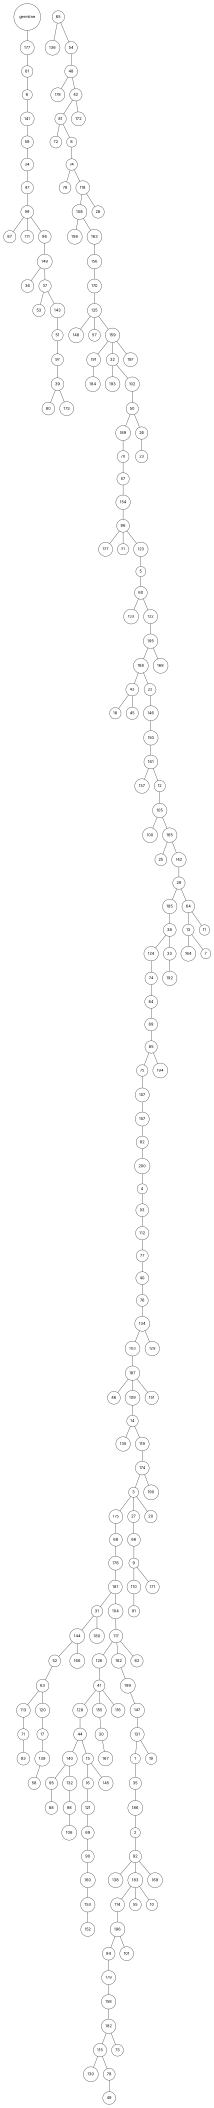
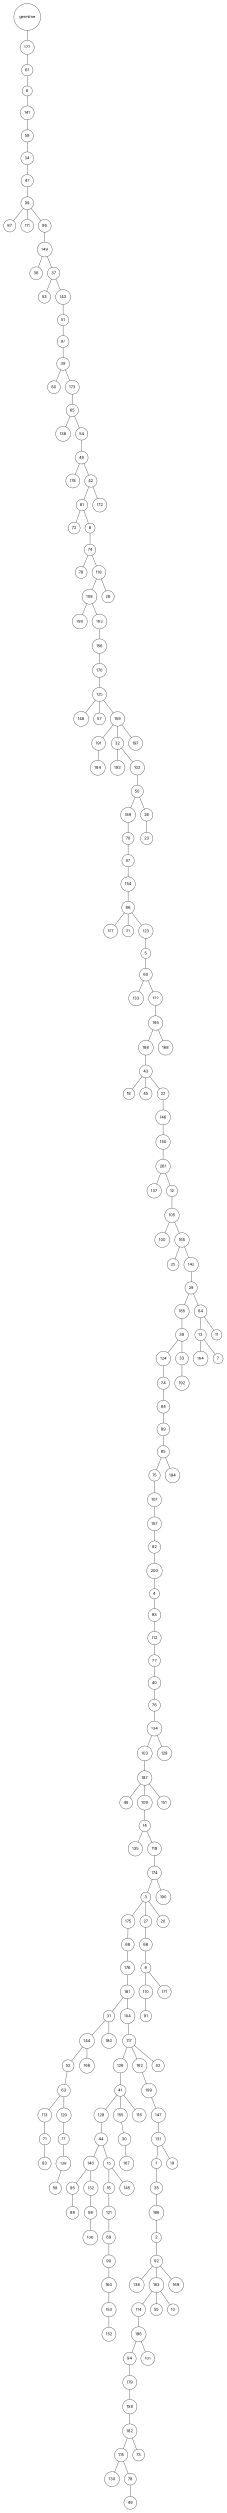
edge "173" -- "65": added
edge "188" -- "22": now "43" -- "22"
node "161": label "161" -> "261"
